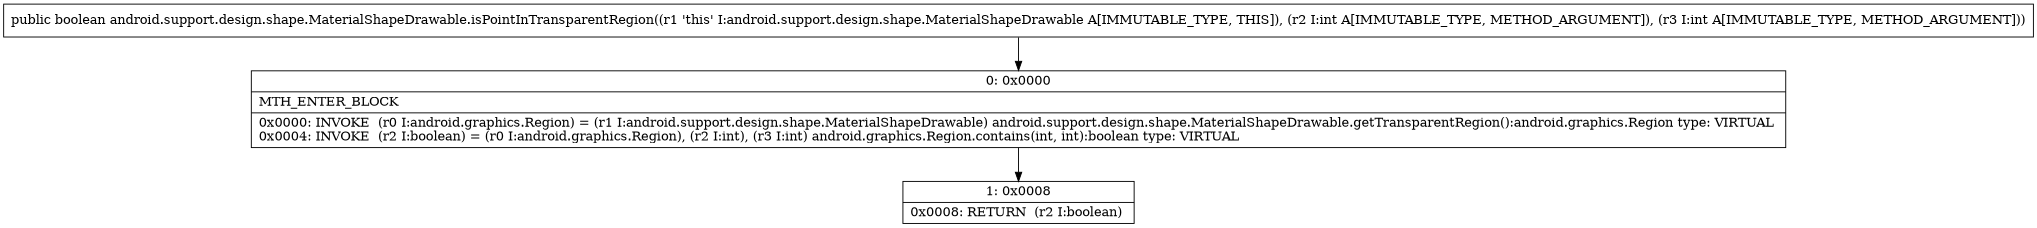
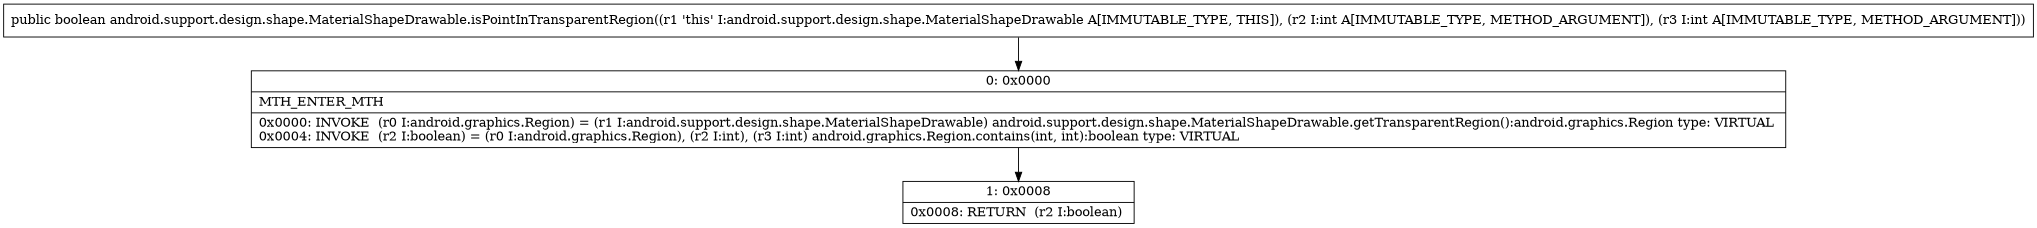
node "0: 0x0000": text "MTH_ENTER_BLOCK" -> "MTH_ENTER_MTH"
